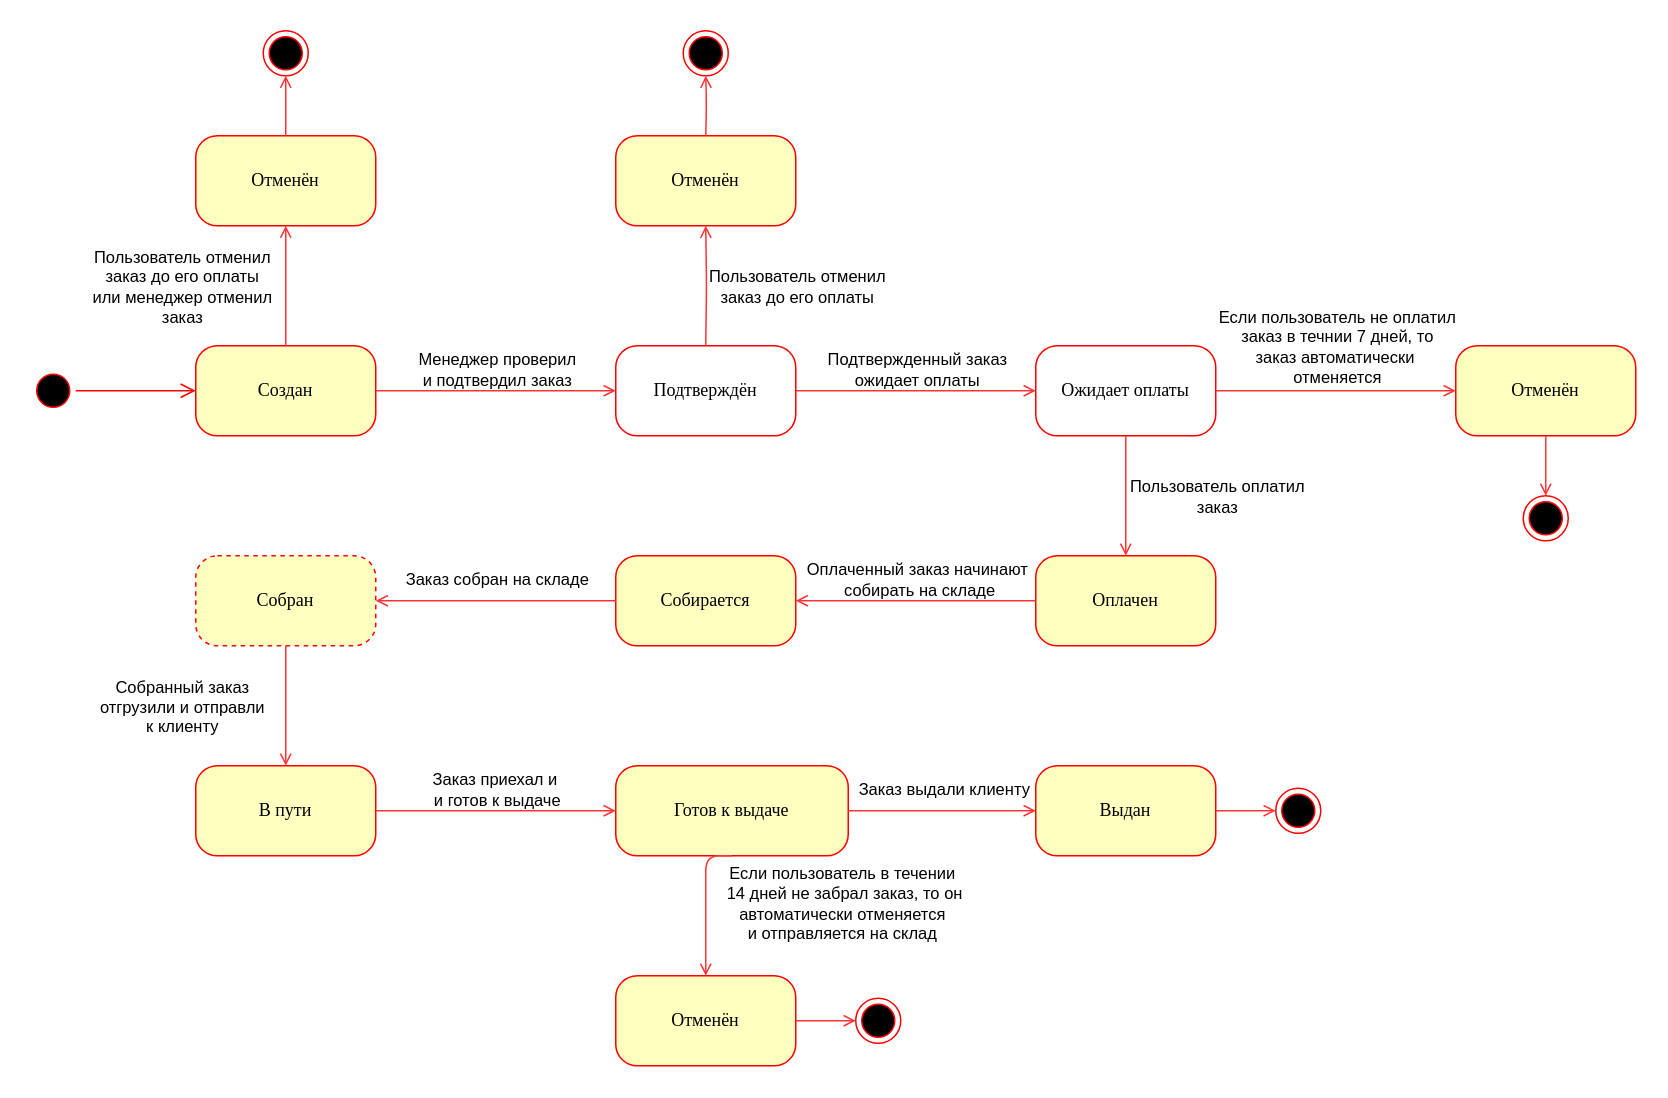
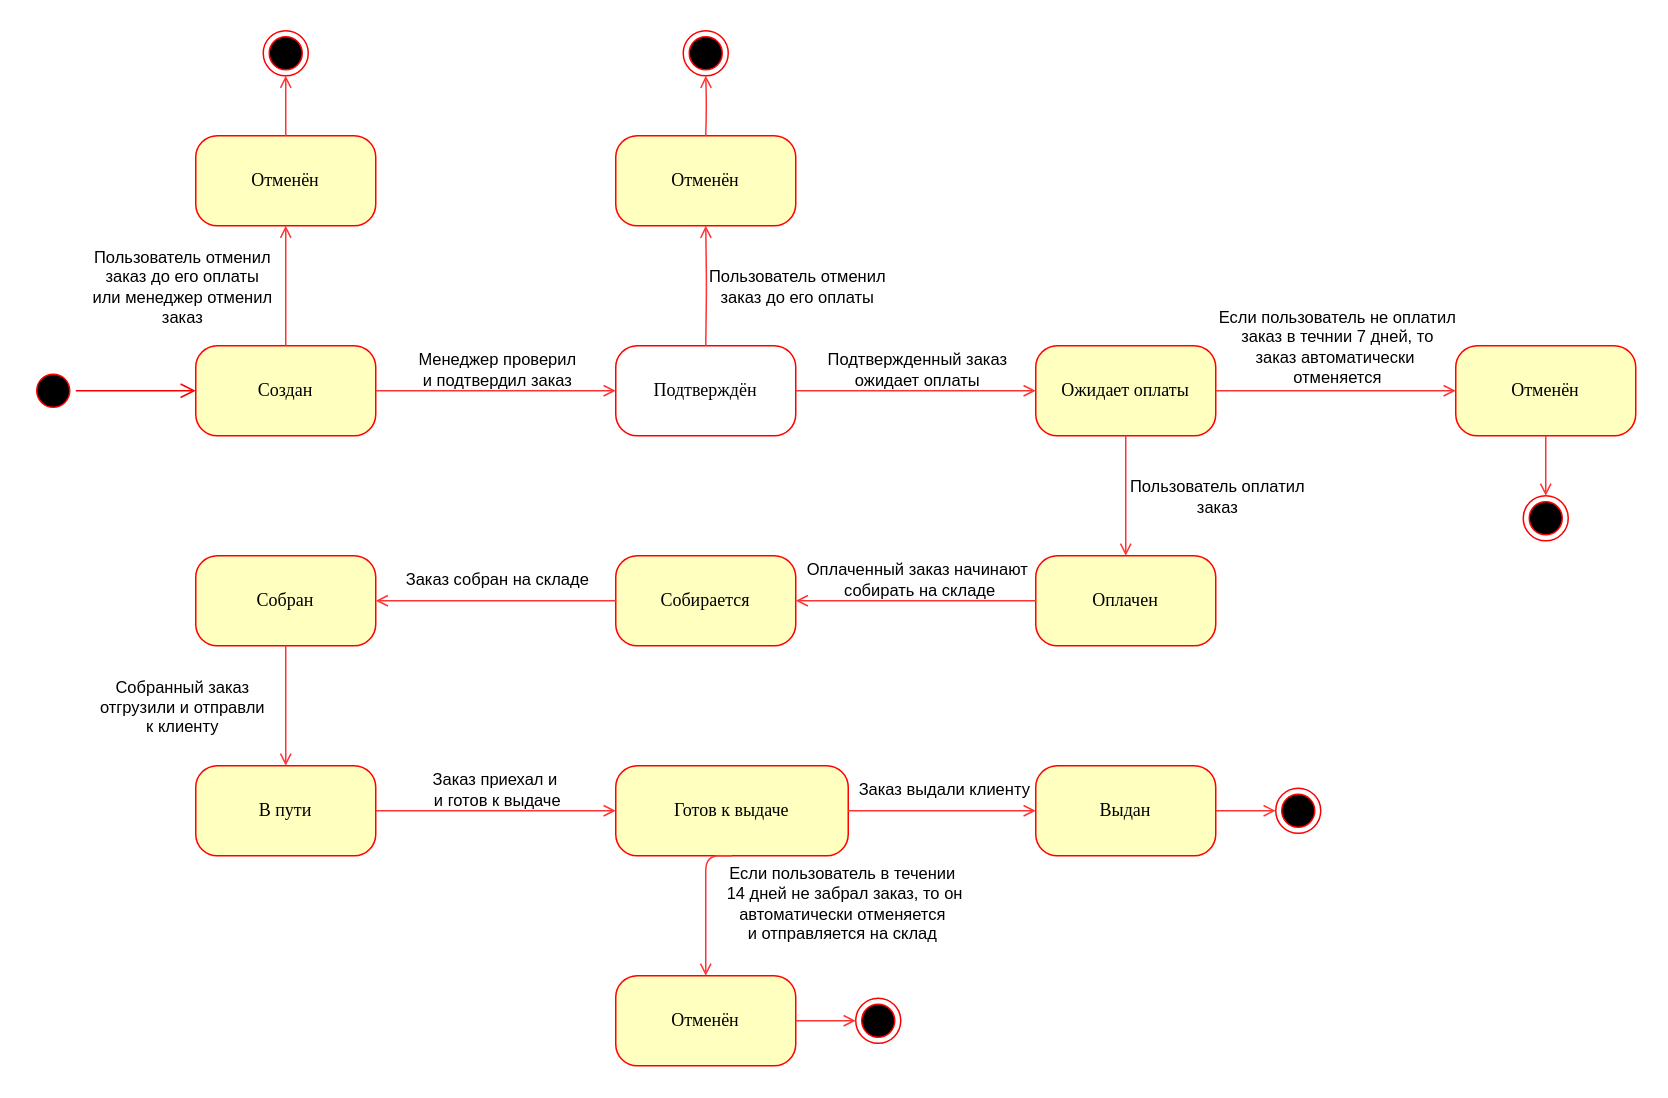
node "Ожидает оплаты": fillcolor #ffffff -> #ffffc0
node "Собран": style dashed -> solid
